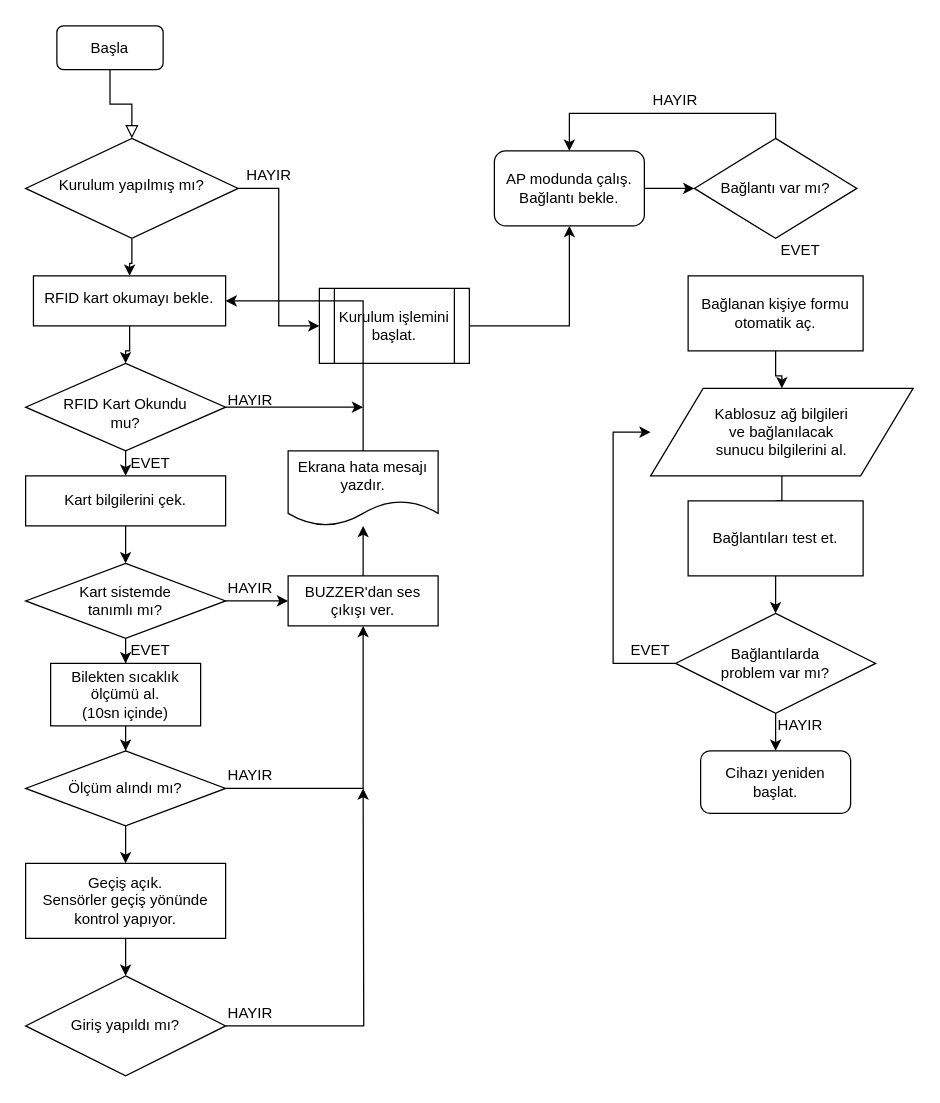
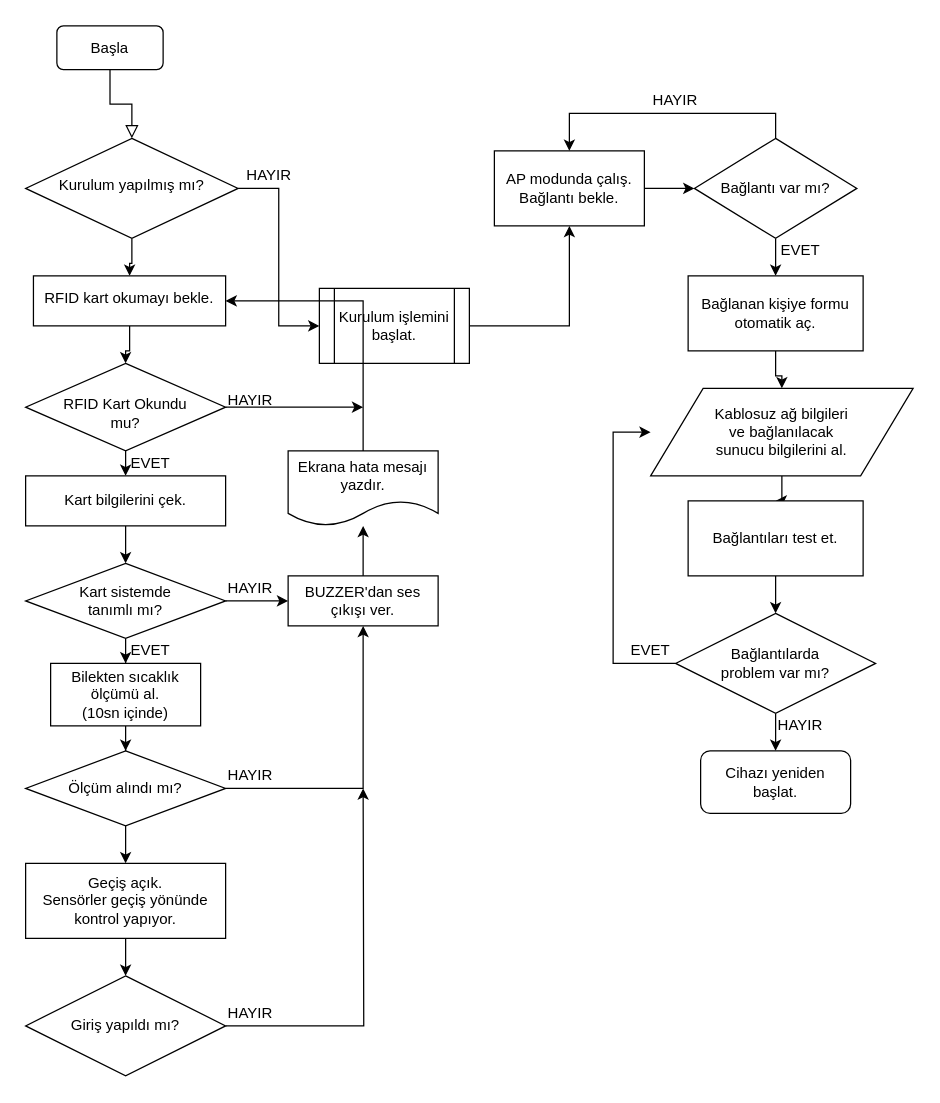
node "AP modunda çalış. Bağlantı bekle.": shape rounded rectangle -> rectangle
edge "Bağlantı var mı?" -> "Bağlanan kişiye formu otomatik aç.": added
edge "Kablosuz ağ bilgileri ve bağlanılacak sunucu bilgilerini al." -- "Bağlantıları test et.": arrowhead none -> classic
